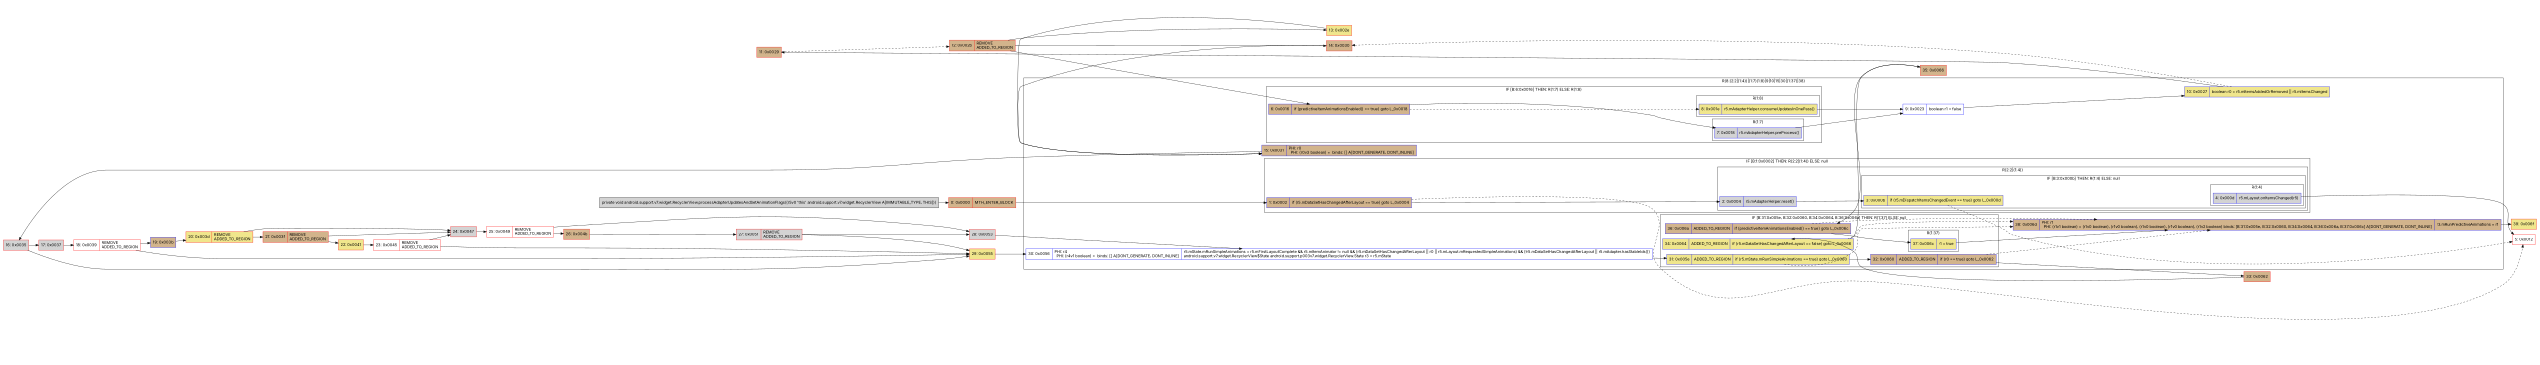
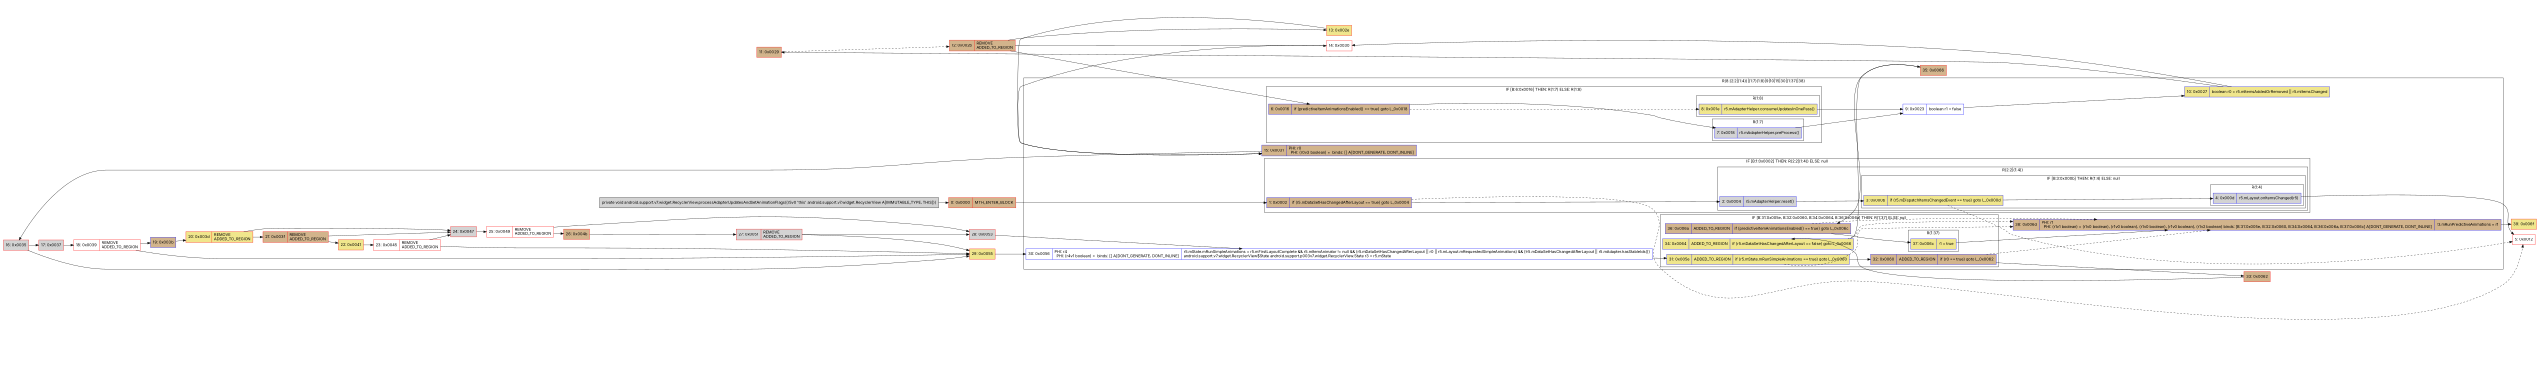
edge "10: 0x0027" -> "14: 0x0030": style dashed -> solid
node "14: 0x0030": fillcolor tan -> white
edge "3: 0x000b" -> "4: 0x000d": added
